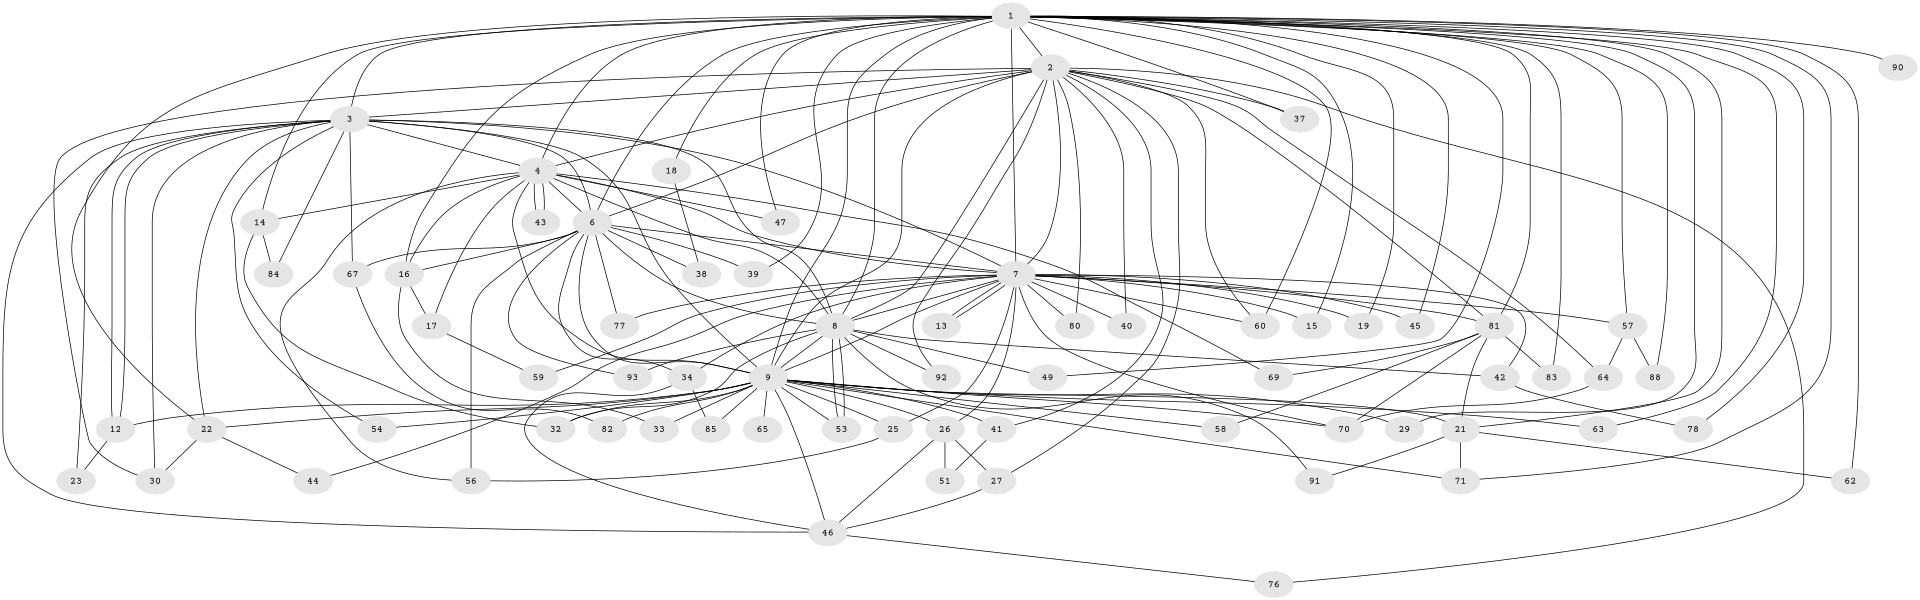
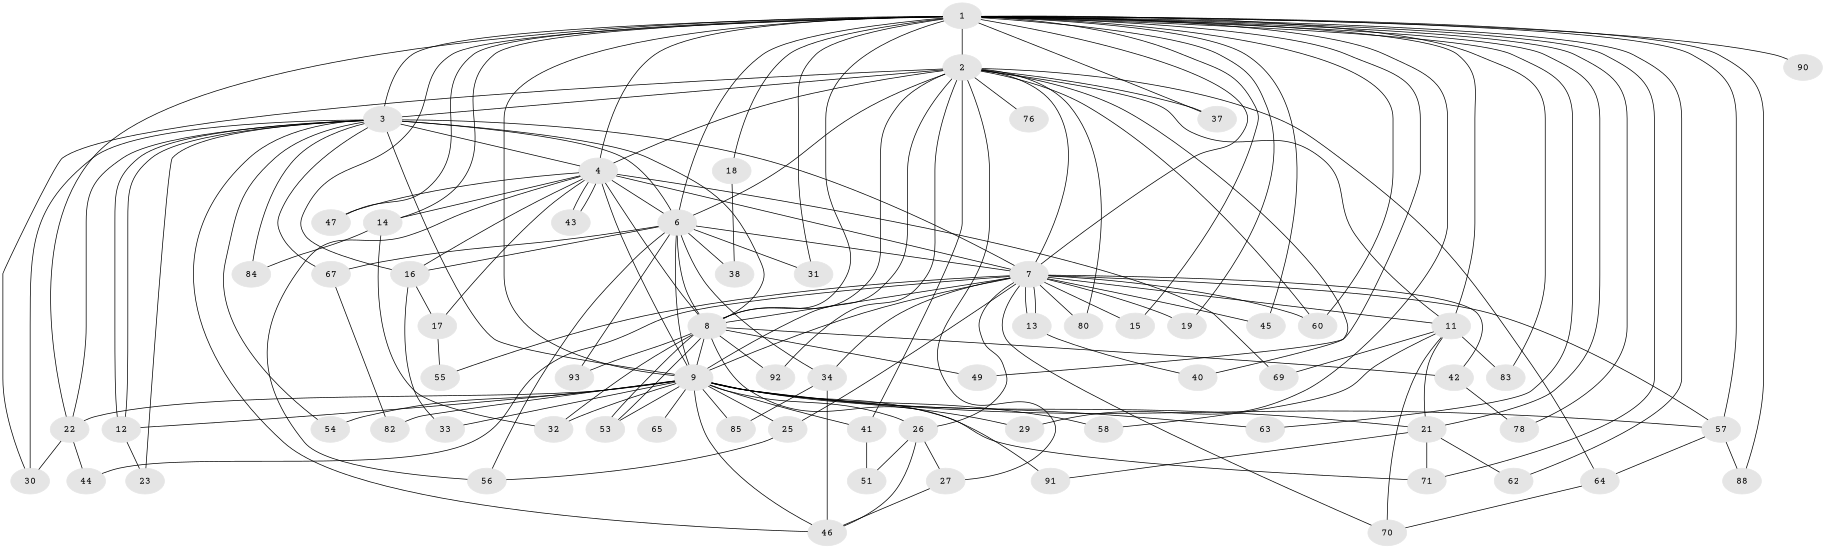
node "39": label "39" -> "31"
edge "7" -- "40": now "13" -- "40"
node "77": removed
node "81": label "81" -> "11"
node "59": label "59" -> "55"
edge "9" -- "70": now "9" -- "57"
edge "46" -- "76": removed
